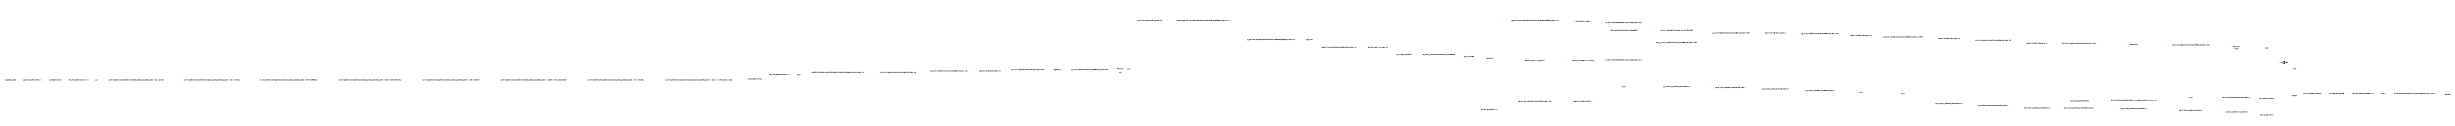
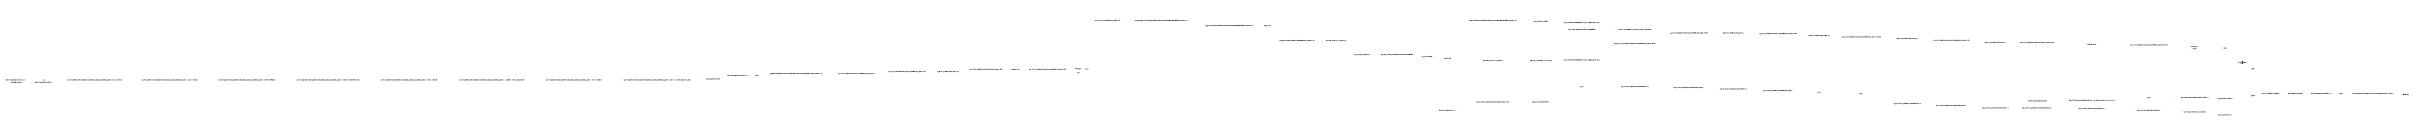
node "$r0 = new org.apache.commons.cli.Options": removed
